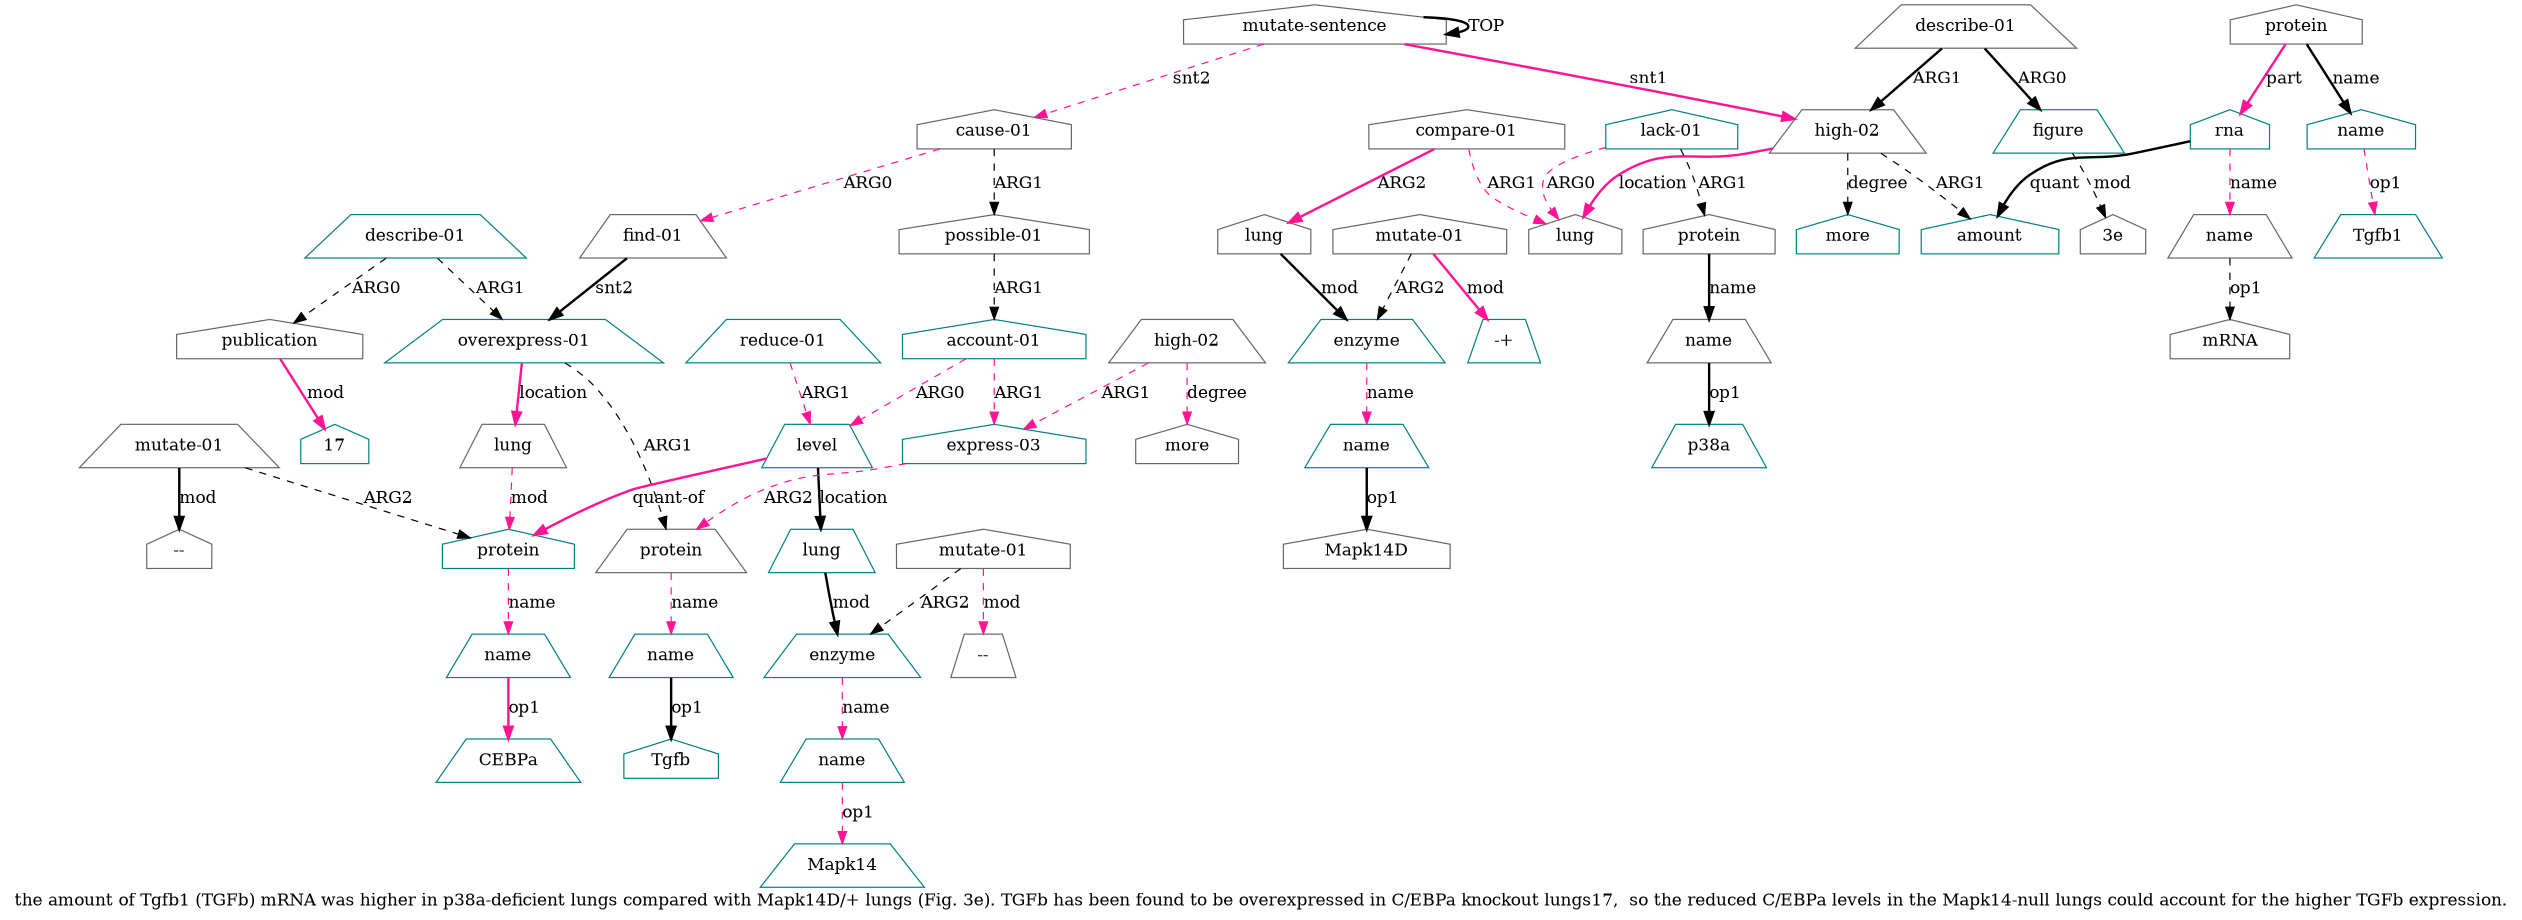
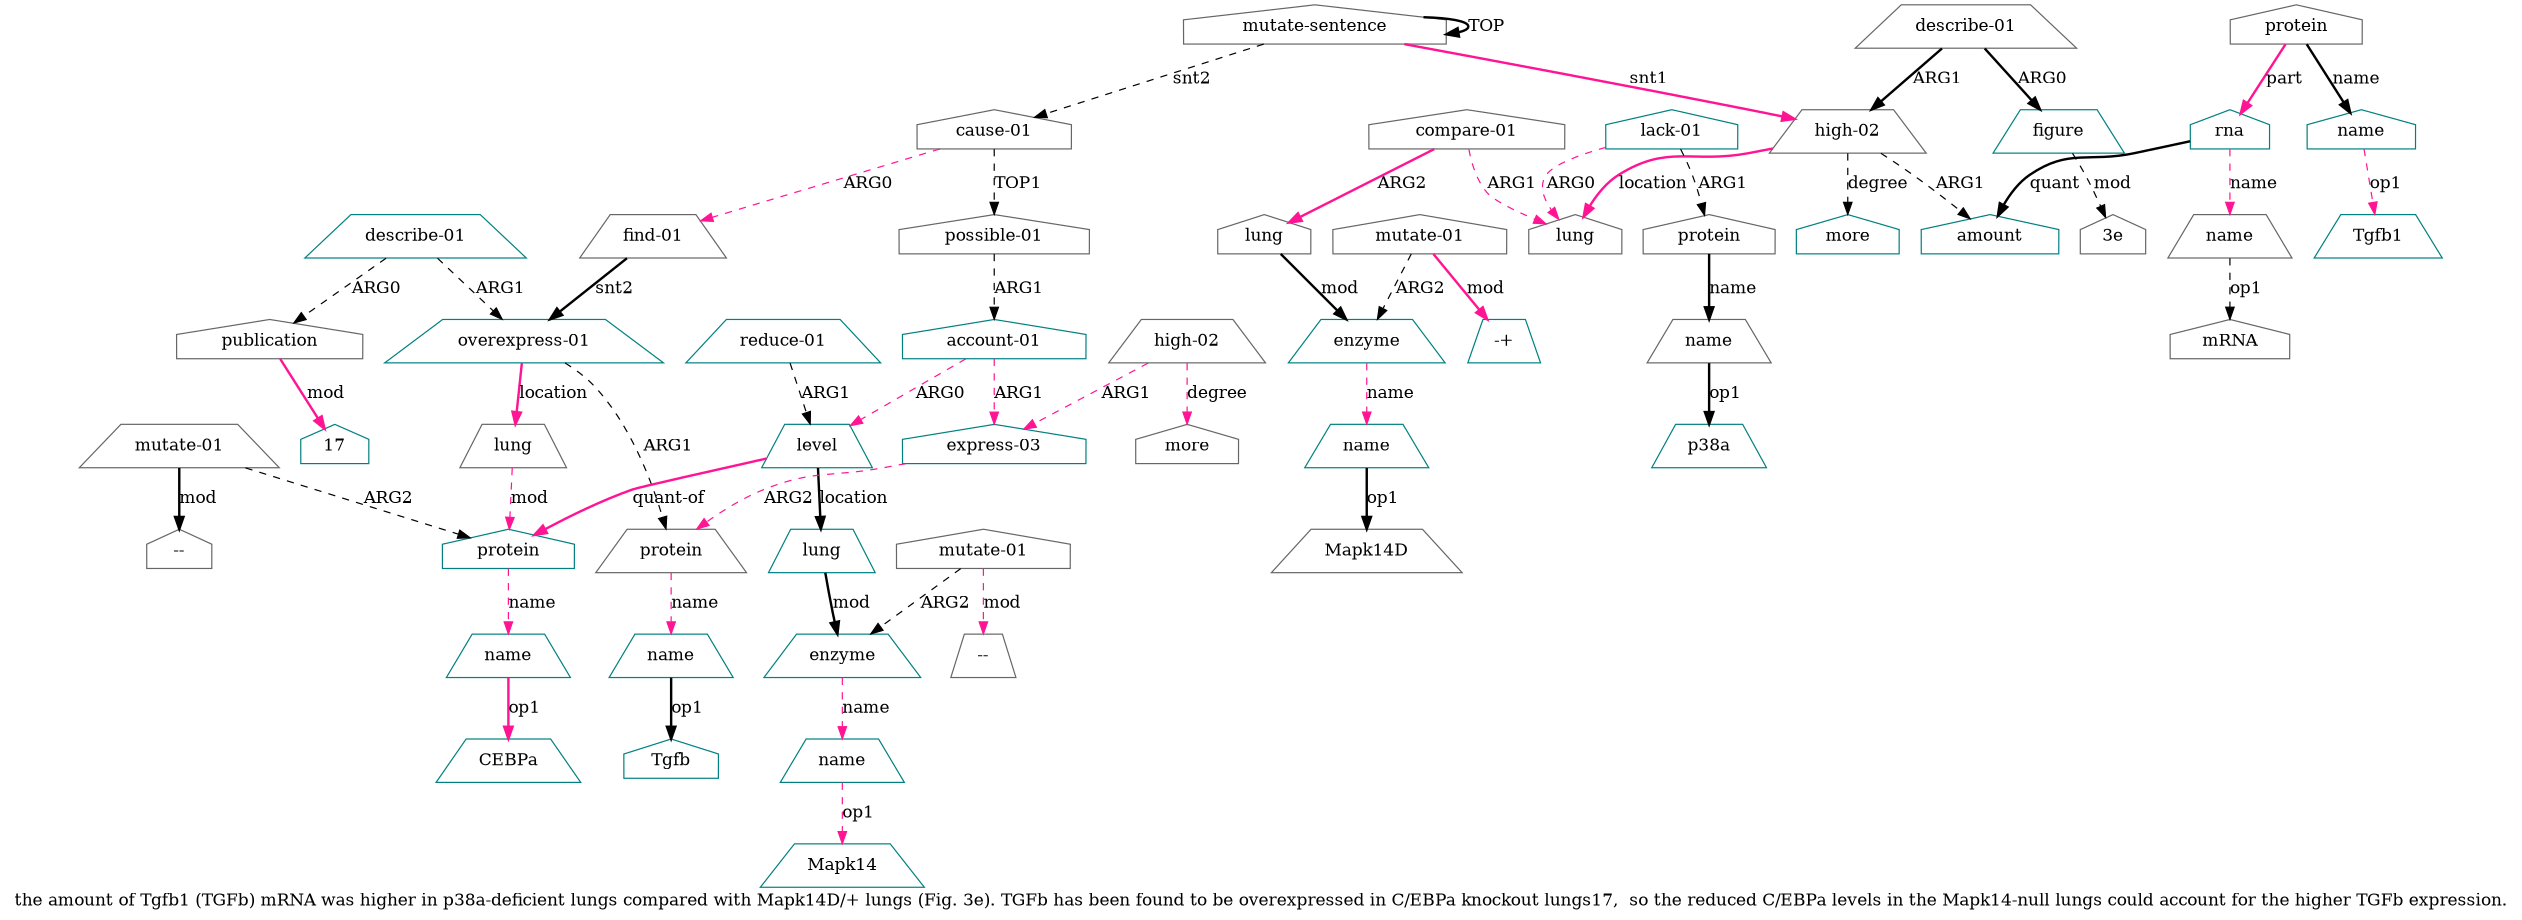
edge "mutate-sentence" -> "cause-01": color deeppink -> black
edge "cause-01" -> "possible-01": label "ARG1" -> "TOP1"
edge "reduce-01" -> "level": color deeppink -> black
node "Mapk14D": shape house -> trapezium
